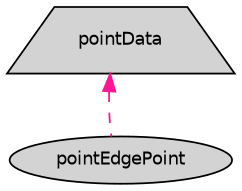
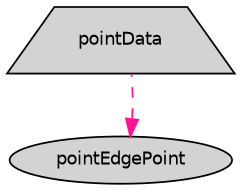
edge "pointEdgePoint" -> "pointData": reversed
